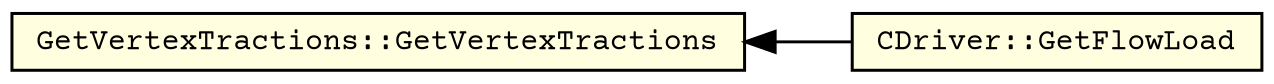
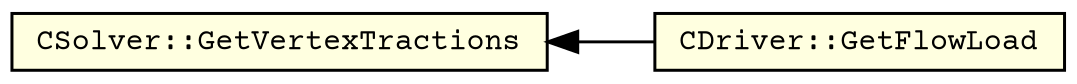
node "GetVertexTractions::GetVertexTractions": label "GetVertexTractions::GetVertexTractions" -> "CSolver::GetVertexTractions"
